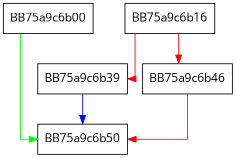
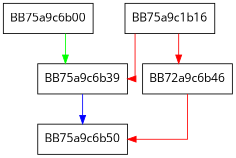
node "BB75a9c6b16": label "BB75a9c6b16" -> "BB75a9c1b16"
node "BB75a9c6b46": label "BB75a9c6b46" -> "BB72a9c6b46"
edge "BB75a9c6b00" -> "BB75a9c6b50": now "BB75a9c6b00" -> "BB75a9c6b39"
